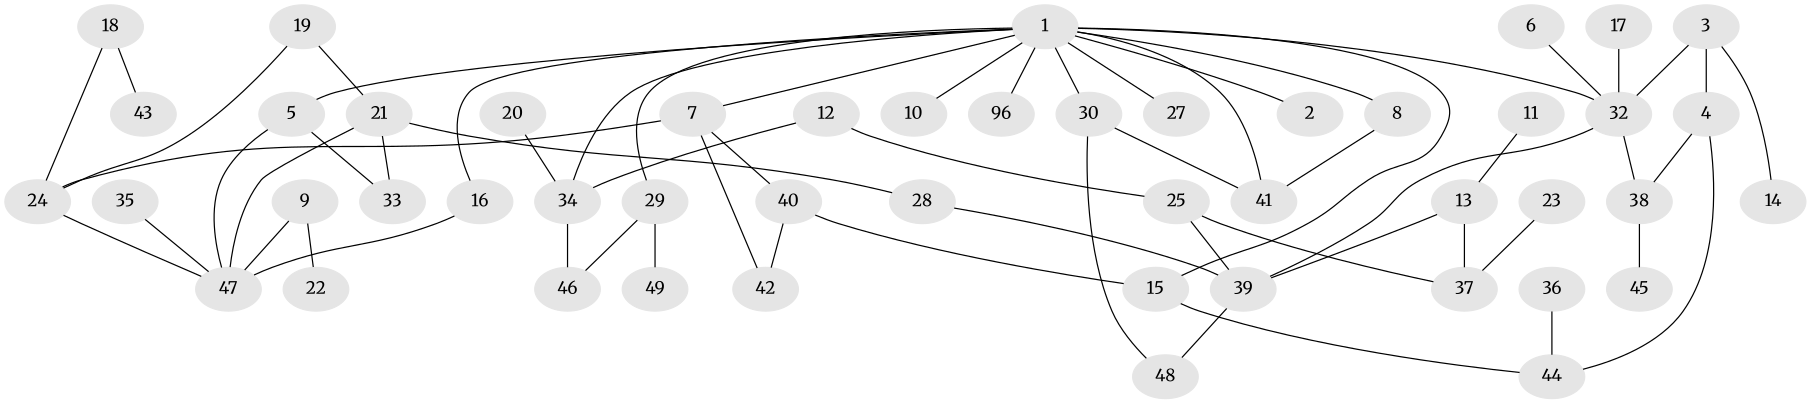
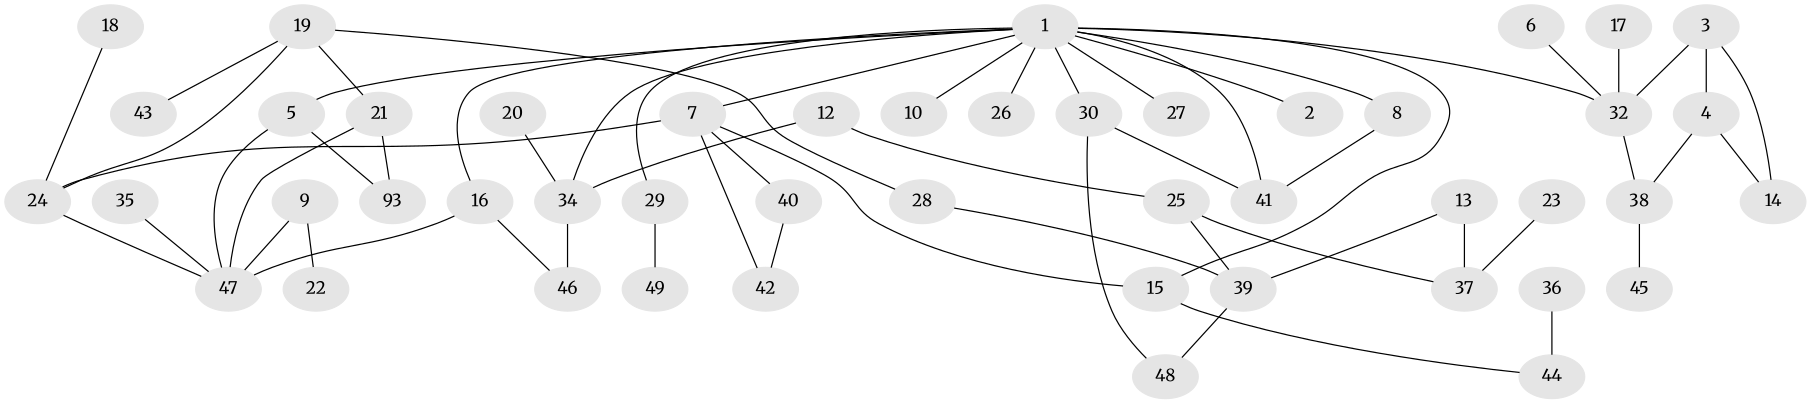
edge "18" -- "43": now "19" -- "43"
node "96": label "96" -> "26"
node "11": removed
edge "21" -- "28": now "19" -- "28"
edge "32" -- "39": removed
node "33": label "33" -> "93"
edge "29" -- "46": now "16" -- "46"
edge "40" -- "15": now "7" -- "15"
edge "4" -- "44": now "4" -- "14"
